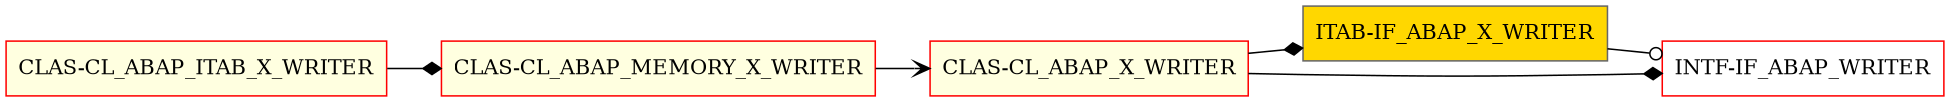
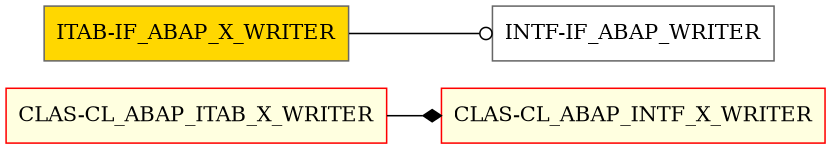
node "CLAS-CL_ABAP_MEMORY_X_WRITER": label "CLAS-CL_ABAP_MEMORY_X_WRITER" -> "CLAS-CL_ABAP_INTF_X_WRITER"
node "CLAS-CL_ABAP_X_WRITER": removed
node "INTF-IF_ABAP_WRITER": color red -> gray40
